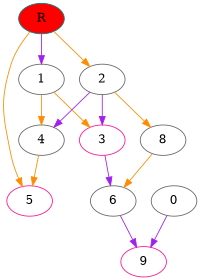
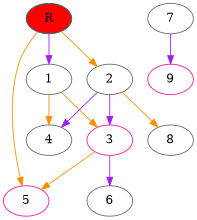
edge "4" -> "5": now "3" -> "5"
edge "8" -> "6": removed
node "0": label "0" -> "7"
edge "6" -> "9": removed
